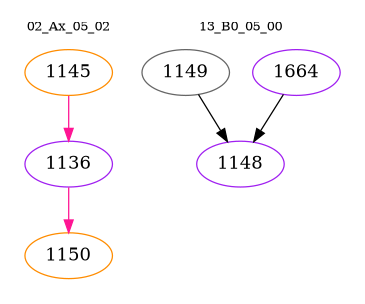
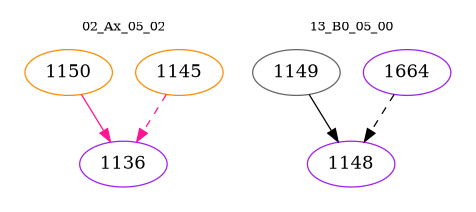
edge "1145" -> "1136": style solid -> dashed
edge "1664" -> "1148": style solid -> dashed
edge "1136" -> "1150": reversed
